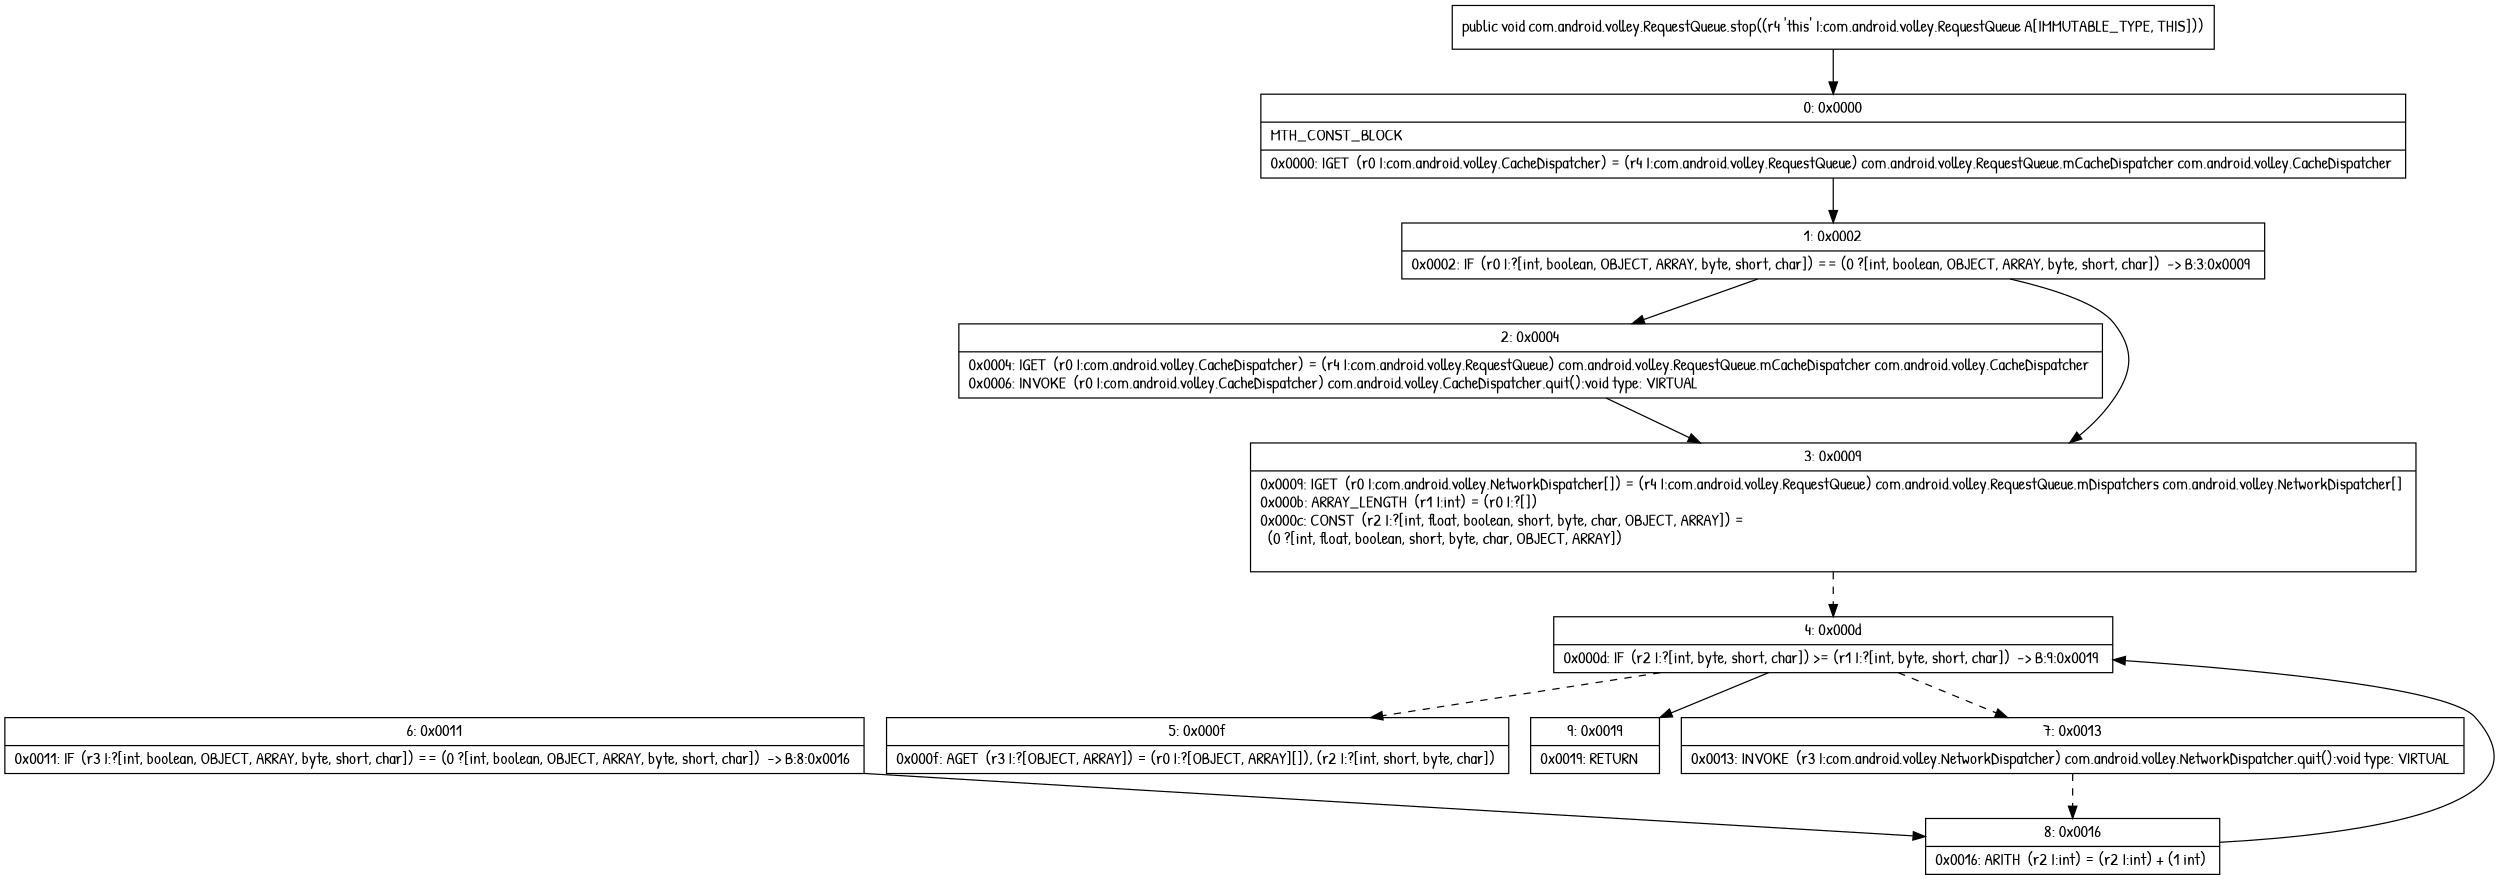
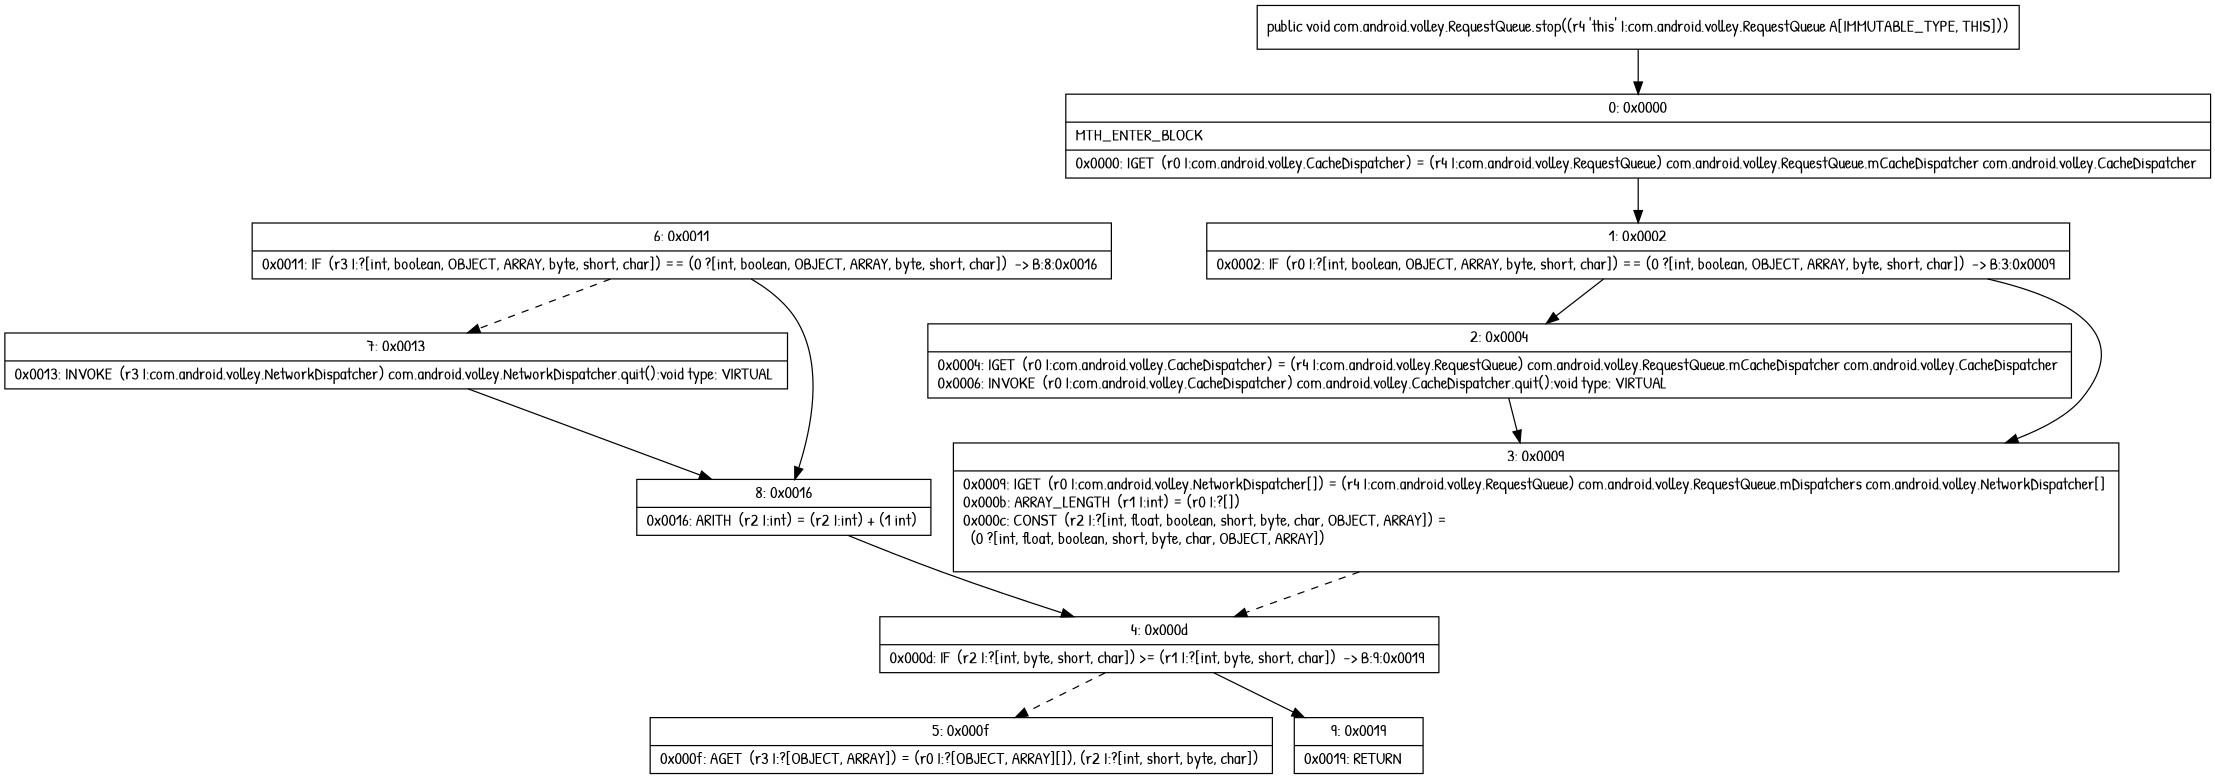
node "0: 0x0000": text "MTH_CONST_BLOCK" -> "MTH_ENTER_BLOCK"
edge "4: 0x000d" -> "7: 0x0013": now "6: 0x0011" -> "7: 0x0013"
edge "7: 0x0013" -> "8: 0x0016": style dashed -> solid
